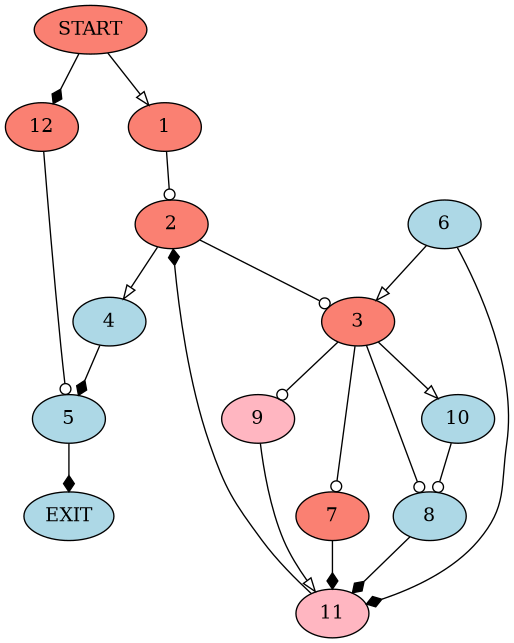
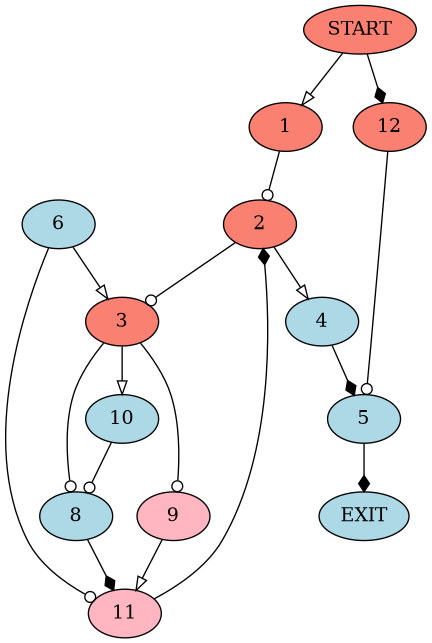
edge "6" -> "11": arrowhead diamond -> odot
node "7": removed
